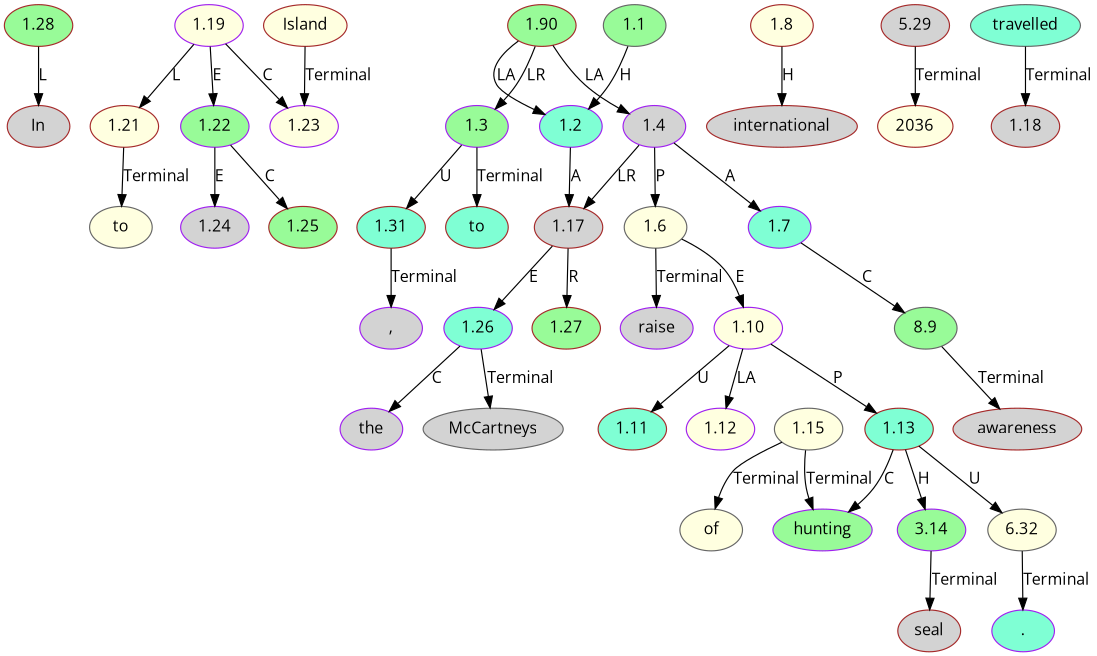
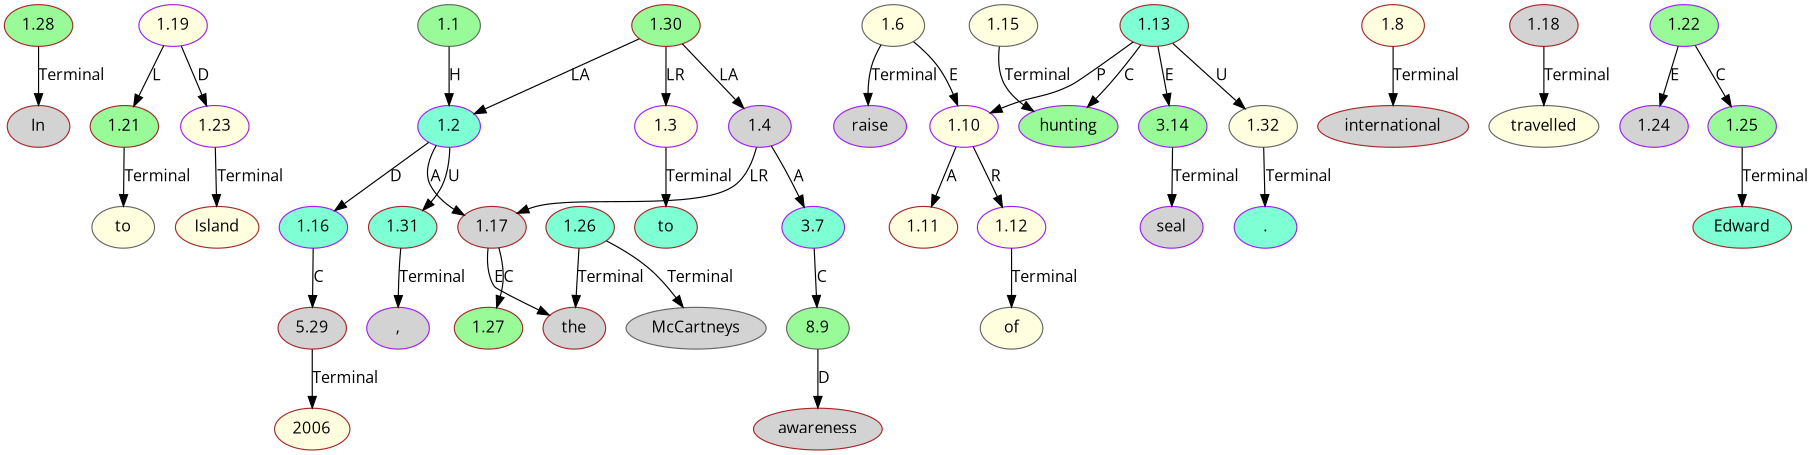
node "1.90": label "1.90" -> "1.30"
node "travelled": fillcolor aquamarine -> lightyellow
edge "1.19" -> "1.22": removed, label "E"
edge "Island" -> "1.23": reversed
edge "travelled" -> "1.18": reversed
edge "1.28" -> "In": label "L" -> "Terminal"
edge "1.19" -> "1.23": label "C" -> "D"
edge "1.8" -> "international": label "H" -> "Terminal"
node "1.21": fillcolor lightyellow -> palegreen
node "1.3": fillcolor palegreen -> lightyellow
node "2036": label "2036" -> "2006"
edge "1.4" -> "1.6": removed, label "P"
edge "1.3" -> "1.31": now "1.2" -> "1.31"
node "1.25": color brown -> purple
node "1.16": added
node "1.7": label "1.7" -> "3.7"
node "Edward": added
edge "1.17" -> "1.26": now "1.17" -> "the"
edge "1.17" -> "1.27": label "R" -> "C"
node "1.26": color purple -> brown
edge "1.10" -> "1.13": reversed
edge "1.26" -> "the": label "C" -> "Terminal"
edge "1.10" -> "1.11": label "U" -> "A"
edge "1.10" -> "1.12": label "LA" -> "R"
edge "8.9" -> "awareness": label "Terminal" -> "D"
node "the": color purple -> brown
node "1.11": fillcolor aquamarine -> lightyellow
edge "1.15" -> "of": now "1.12" -> "of"
edge "1.13" -> "3.14": label "H" -> "E"
node "6.32": label "6.32" -> "1.32"
node "seal": color brown -> purple
